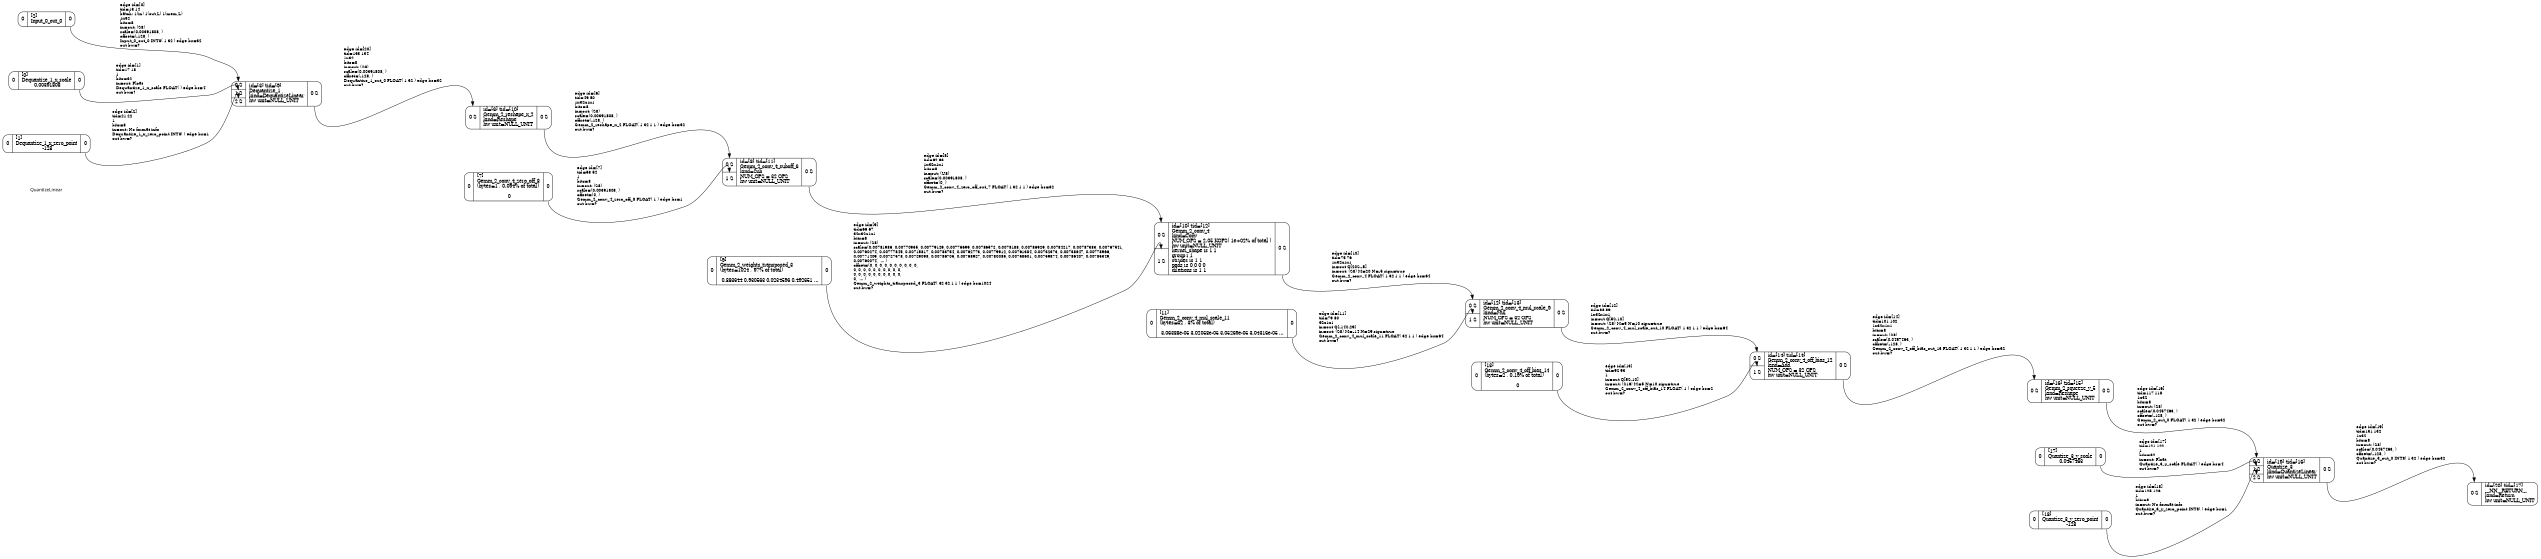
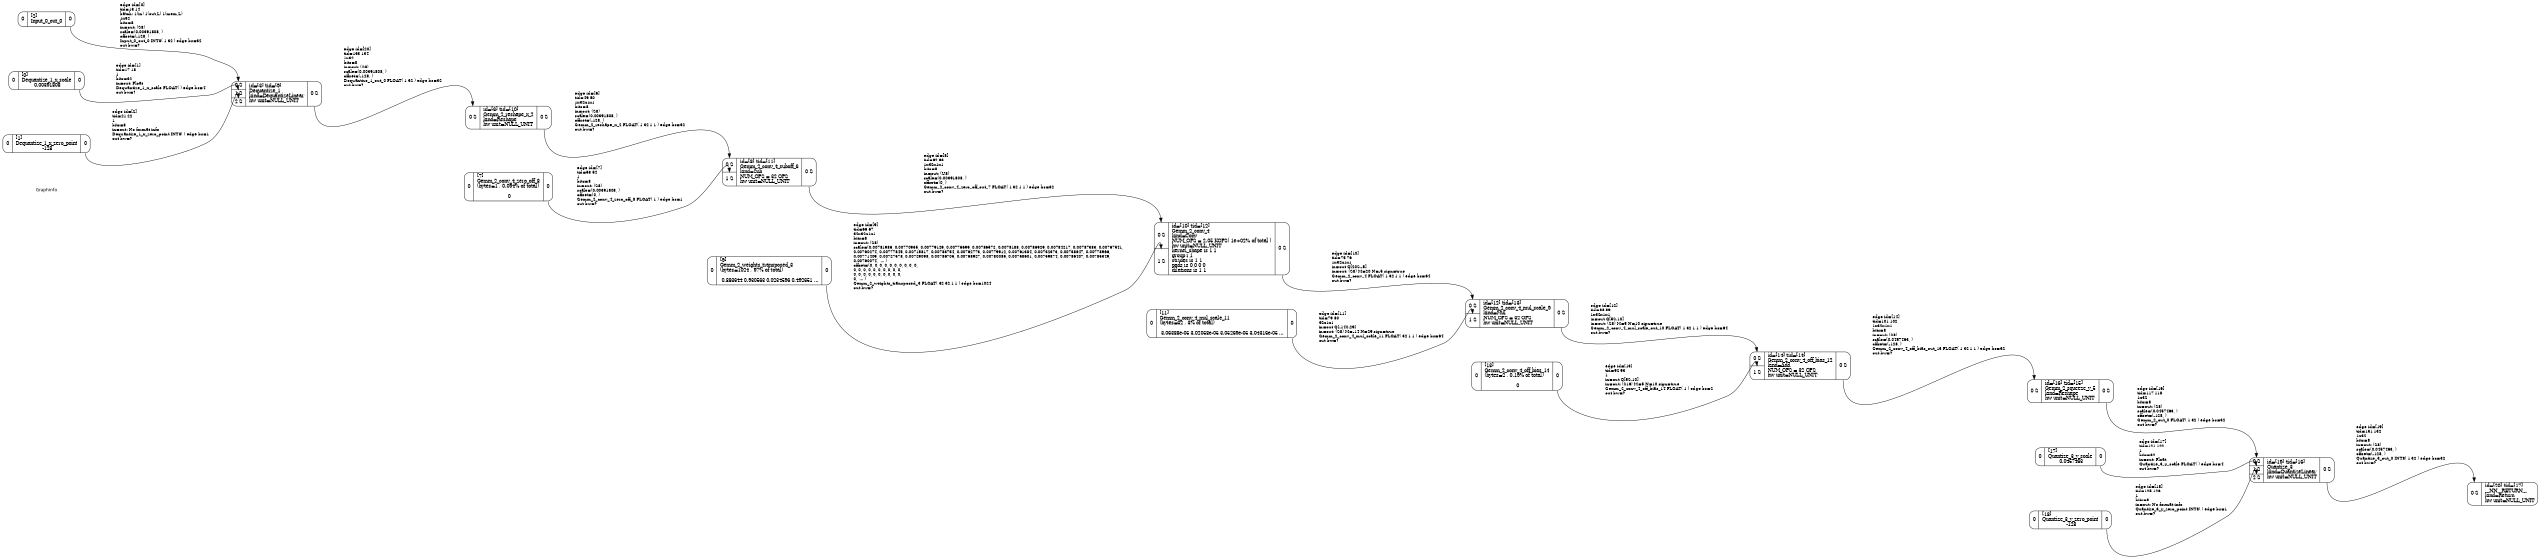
node "QuantizeLinear": label "QuantizeLinear" -> "Graphinfo"
